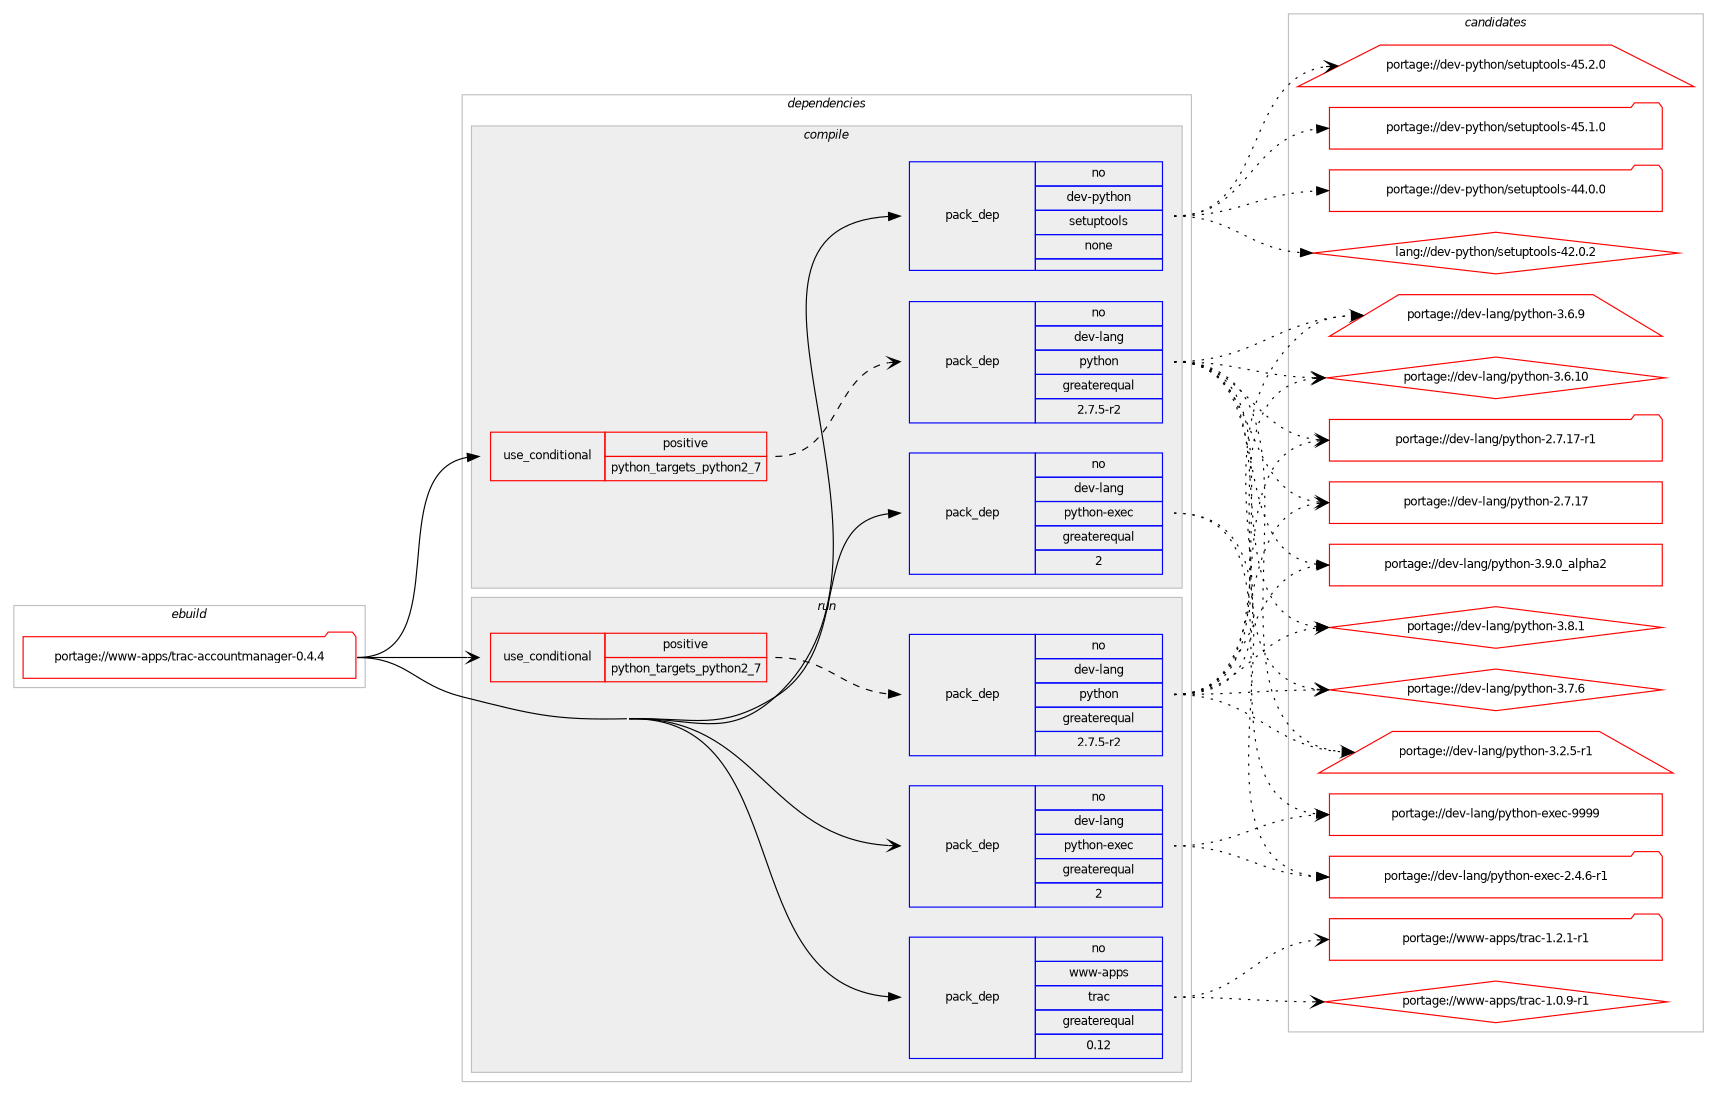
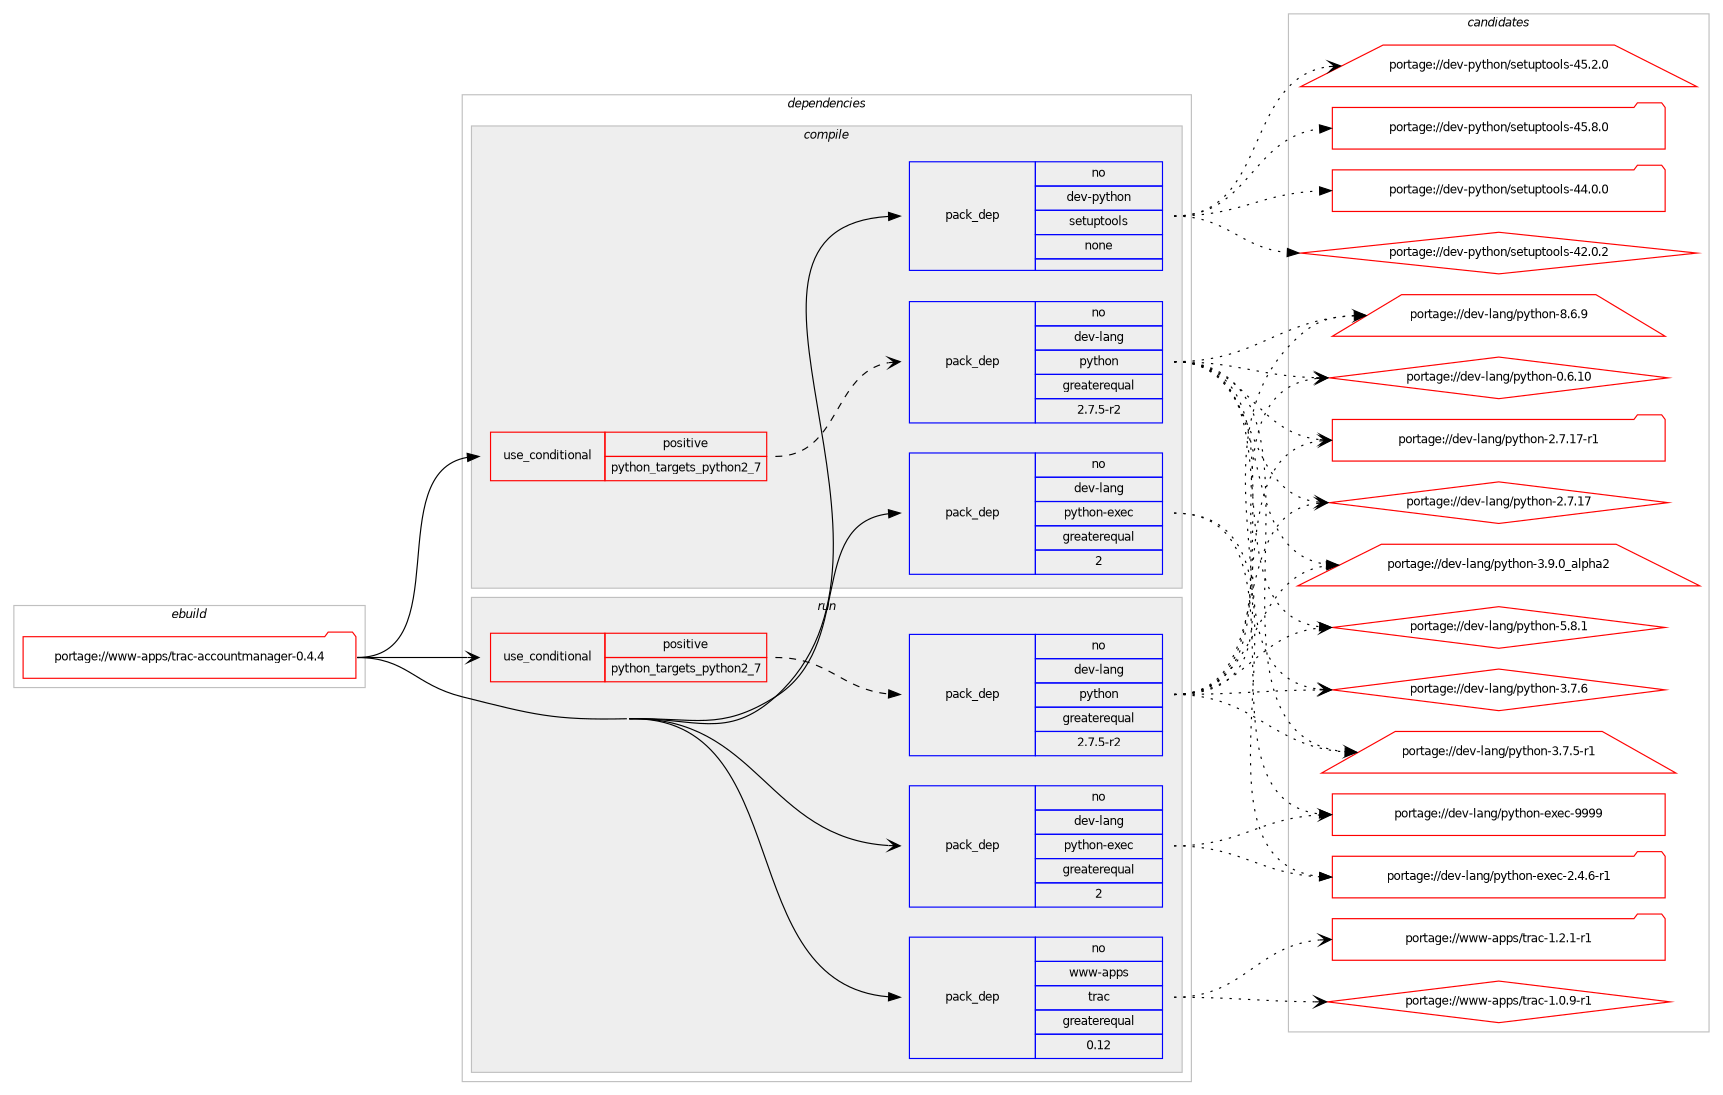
node "portage://dev-python/setuptools-45.1.0": label "portage://dev-python/setuptools-45.1.0" -> "portage://dev-python/setuptools-45.8.0"
node "lang://dev-python/setuptools-42.0.2": label "lang://dev-python/setuptools-42.0.2" -> "portage://dev-python/setuptools-42.0.2"
node "portage://dev-lang/python-3.6.9": label "portage://dev-lang/python-3.6.9" -> "portage://dev-lang/python-8.6.9"
node "portage://dev-lang/python-3.6.10": label "portage://dev-lang/python-3.6.10" -> "portage://dev-lang/python-0.6.10"
node "portage://dev-lang/python-2.7.17": shape box -> diamond
node "portage://dev-lang/python-3.9.0_alpha2": shape box -> trapezium
node "portage://dev-lang/python-3.8.1": label "portage://dev-lang/python-3.8.1" -> "portage://dev-lang/python-5.8.1"
node "portage://dev-lang/python-3.2.5-r1": label "portage://dev-lang/python-3.2.5-r1" -> "portage://dev-lang/python-3.7.5-r1"
